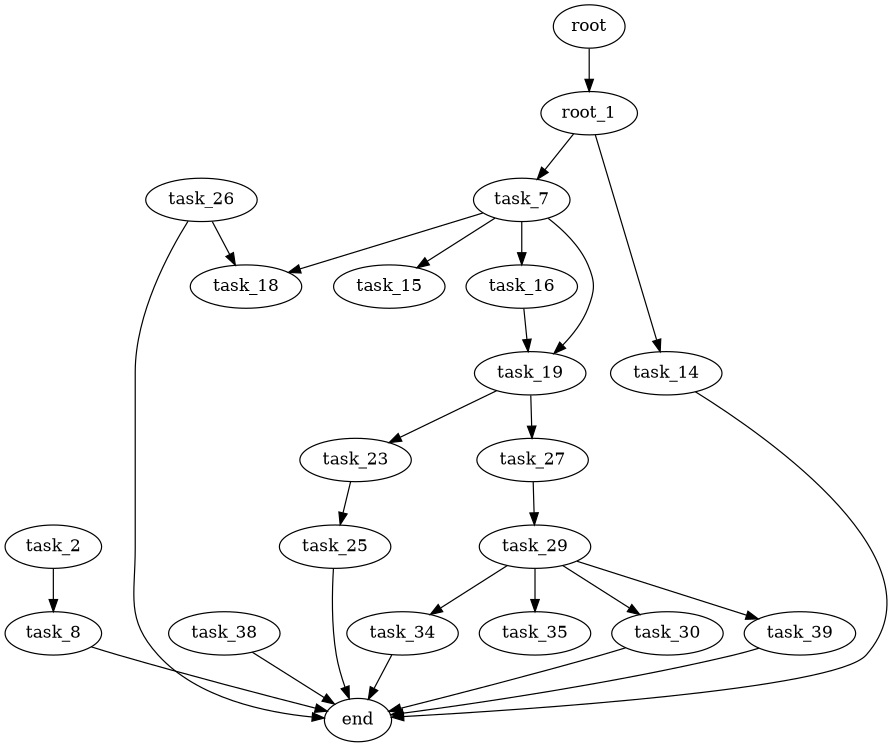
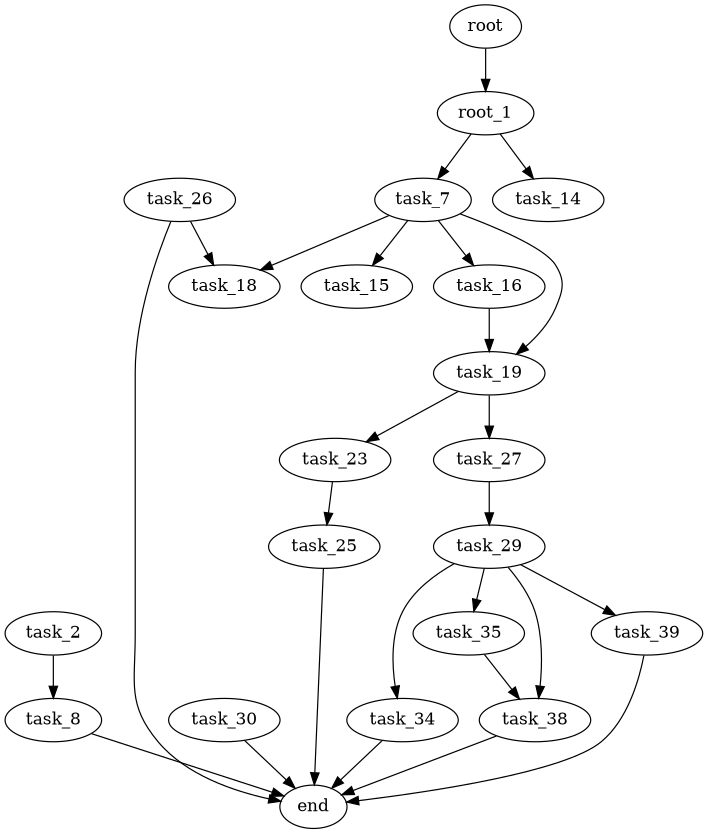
edge "task_29" -> "task_30": now "task_29" -> "task_38"
edge "task_35" -> "task_38": added
edge "task_14" -> "end": removed
